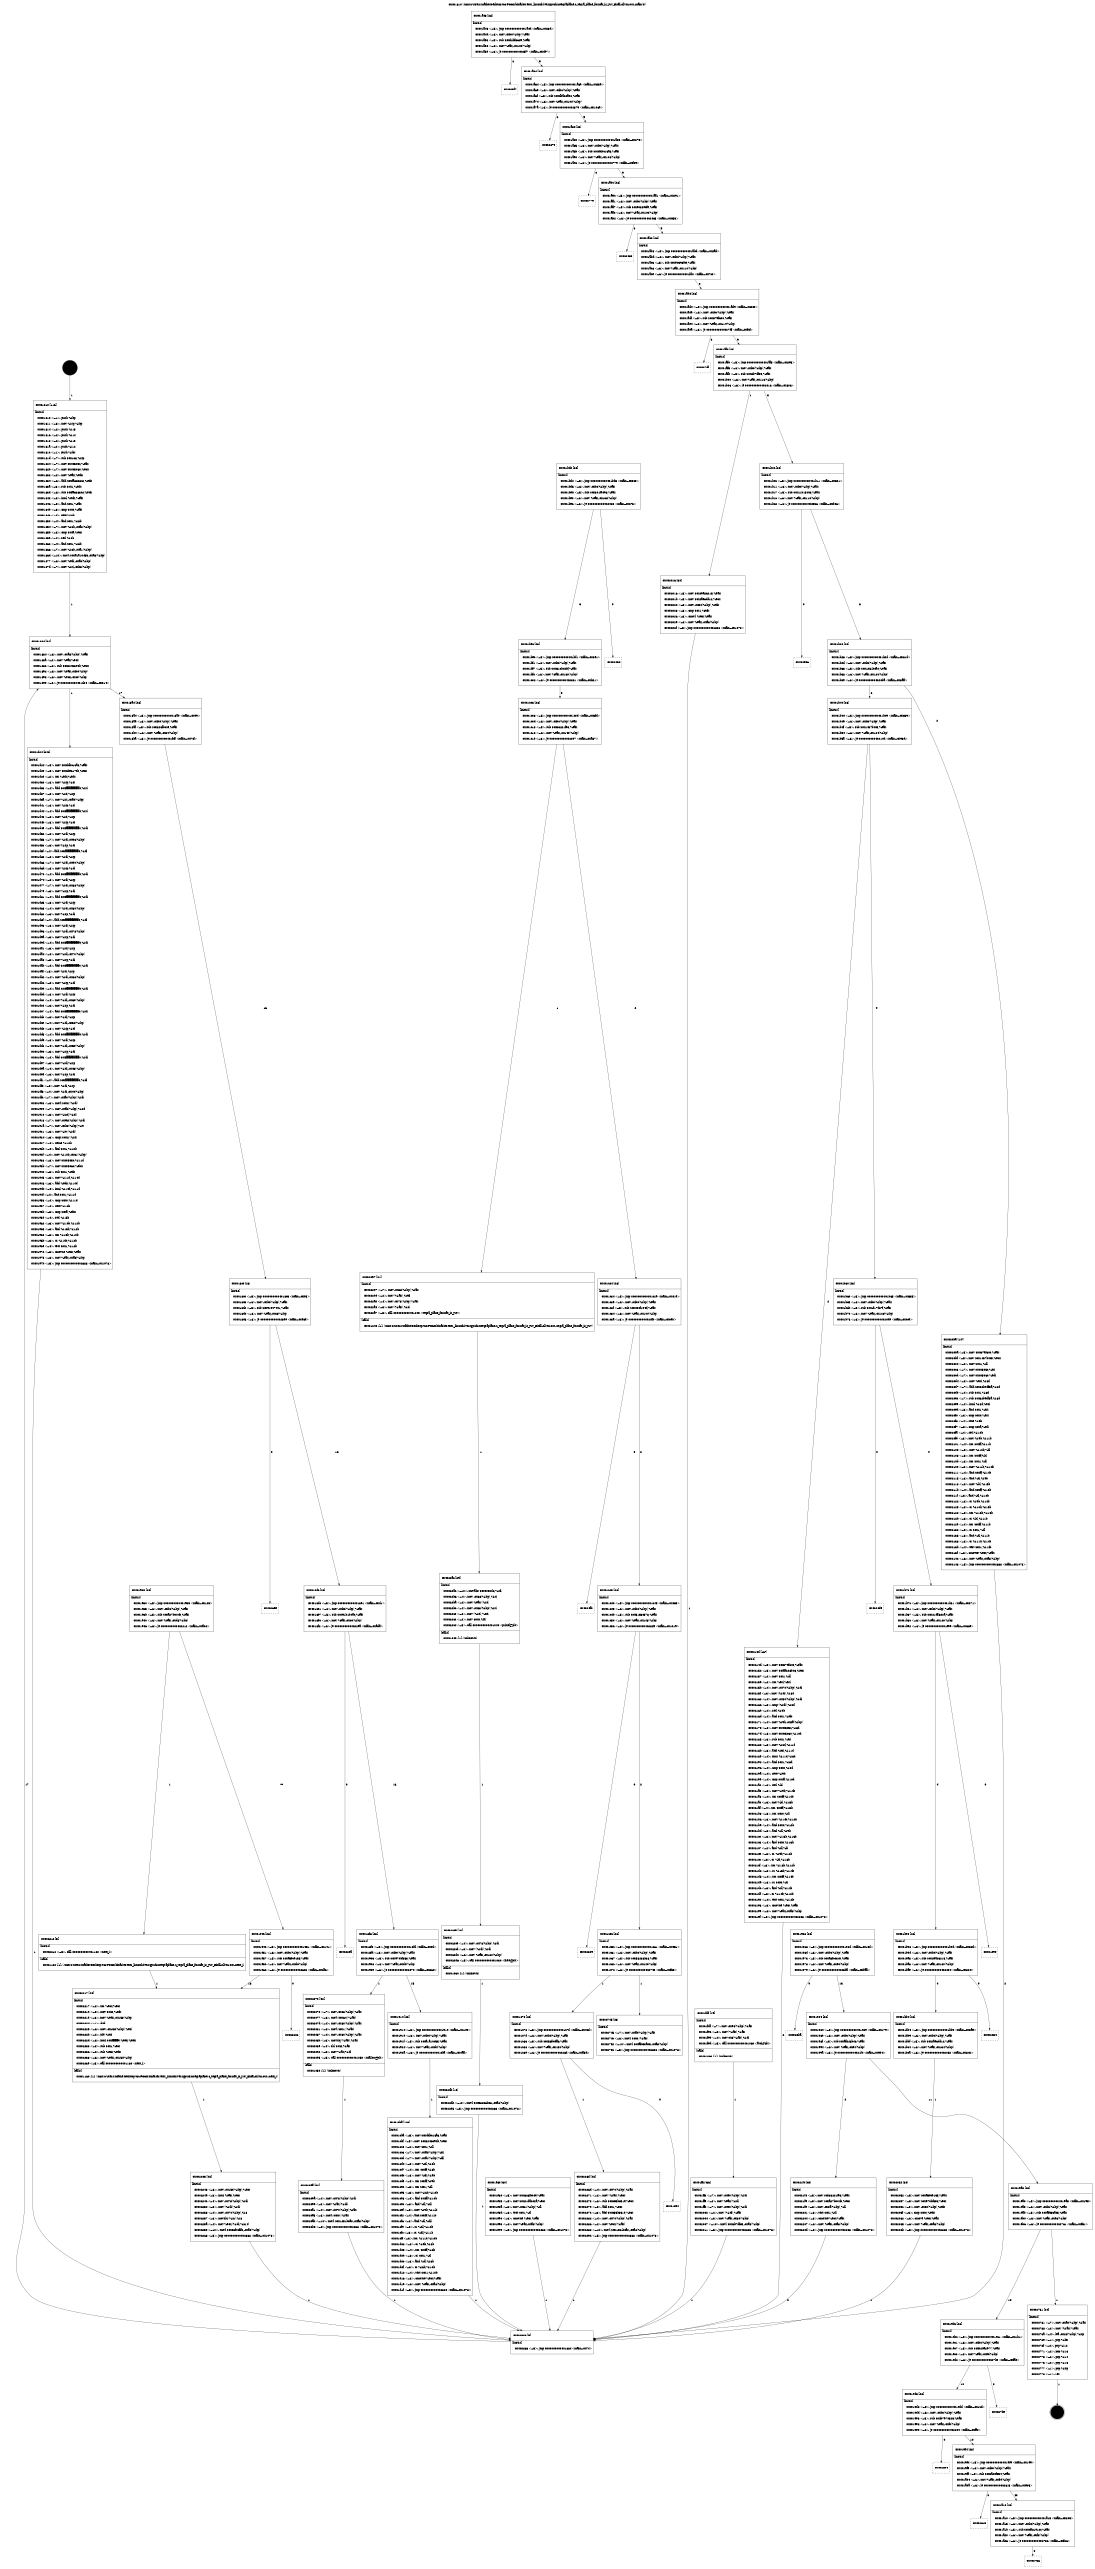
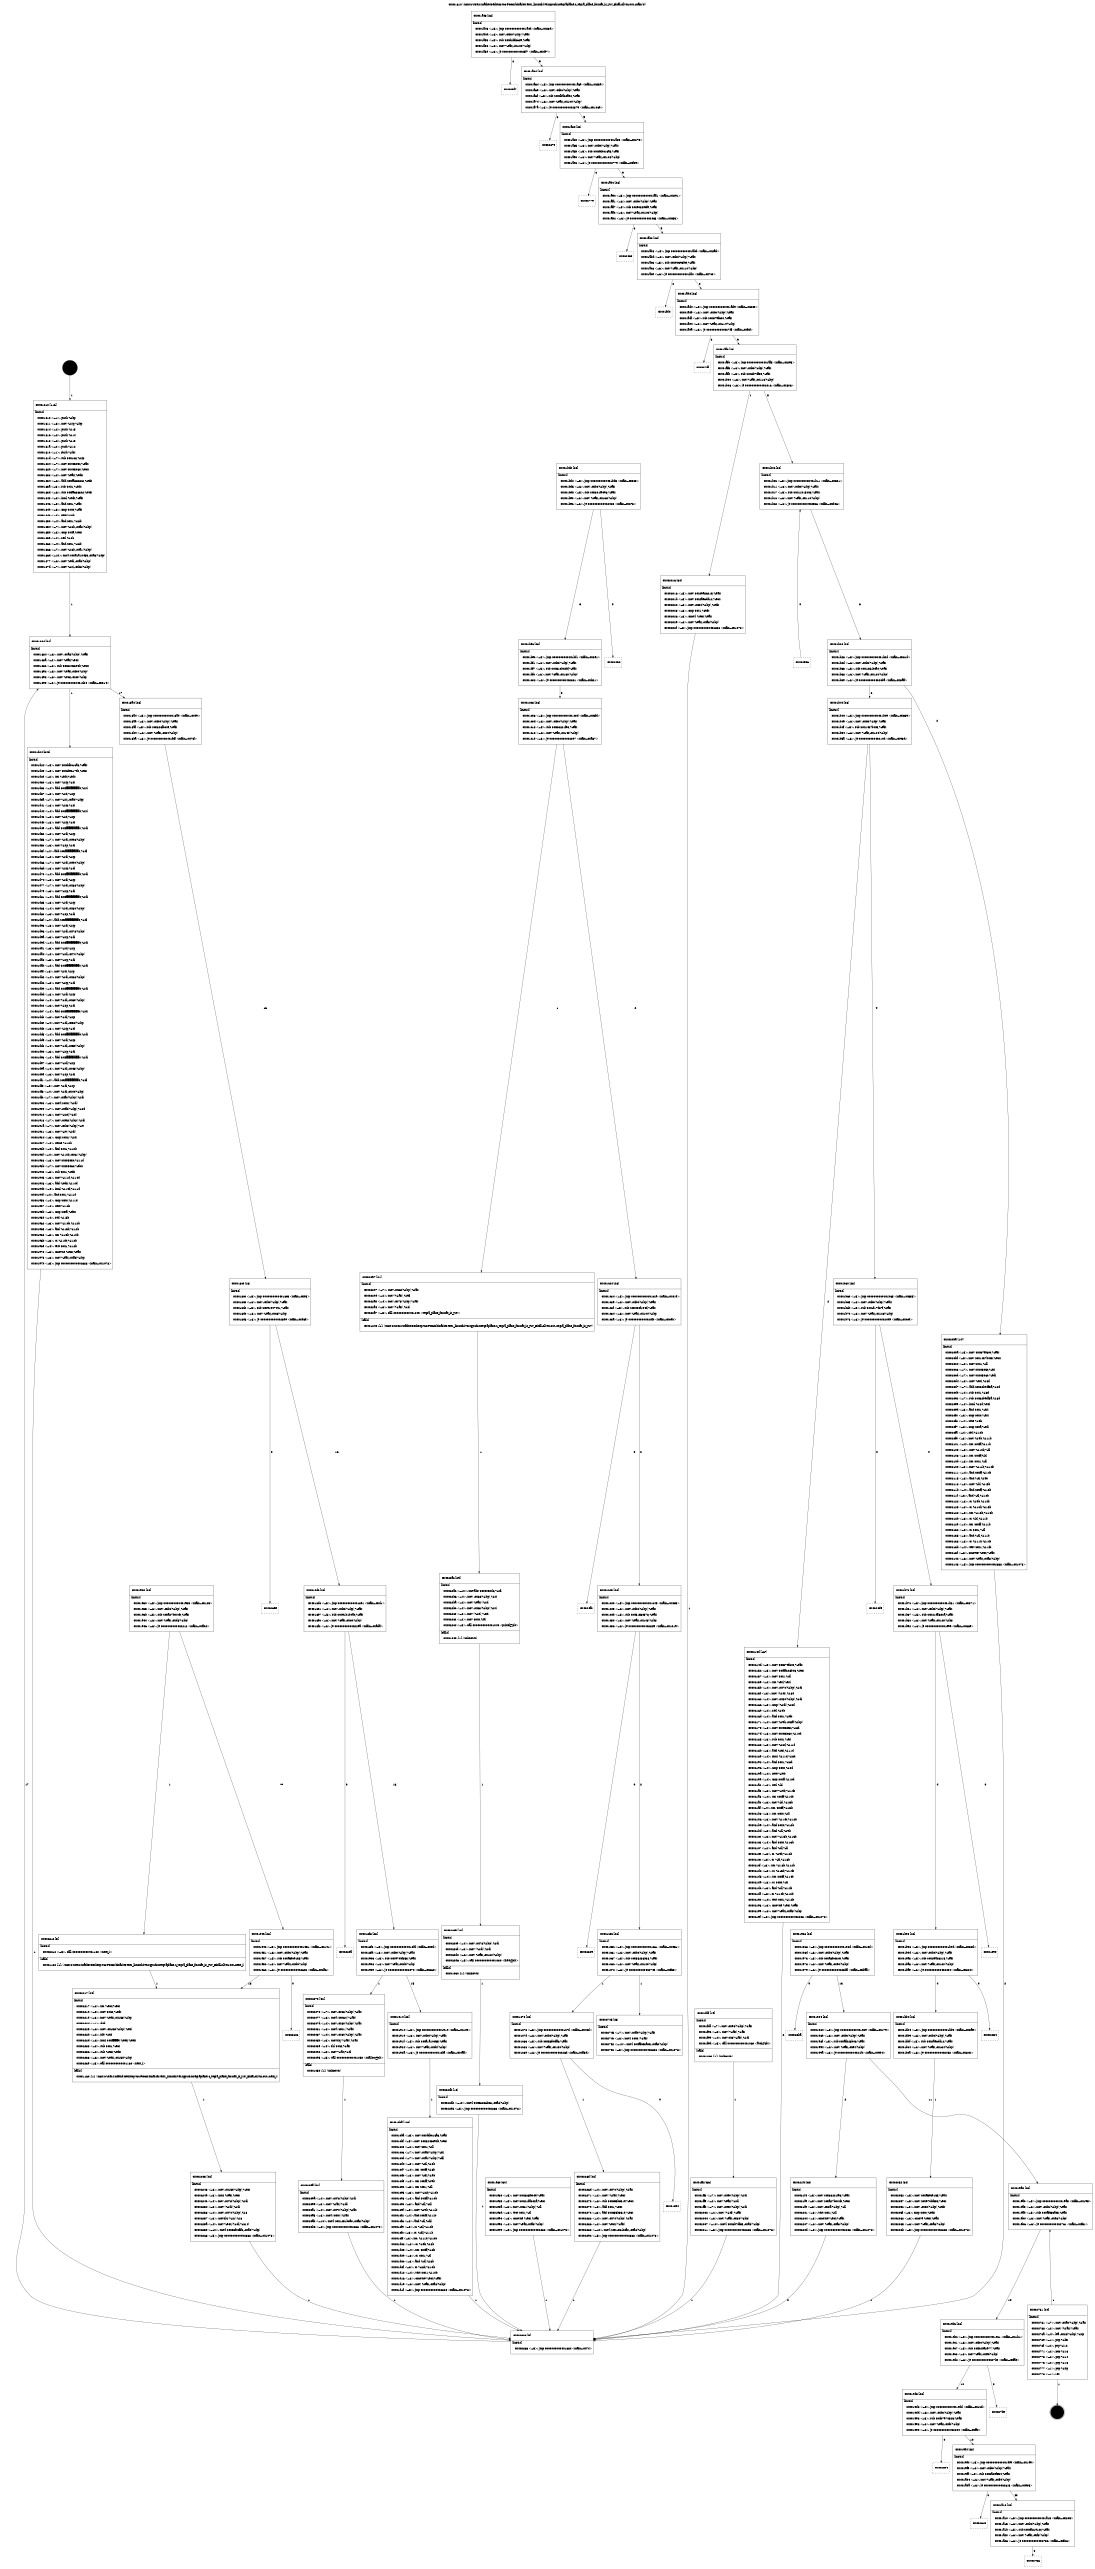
node "0x401fd0": added
edge "0x401b0c [28]" -> "0x402556": reversed
edge "0x4019a0 [28]" -> "0x402761 [24]": reversed
